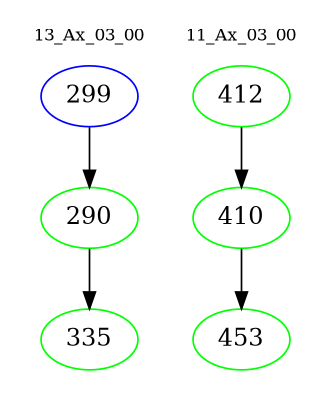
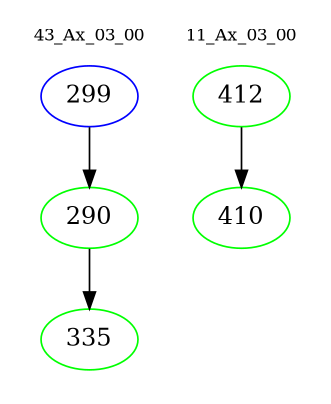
cluster "13_Ax_03_00": label "13_Ax_03_00" -> "43_Ax_03_00"
node "453": removed
